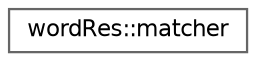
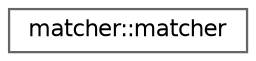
node "wordRes::matcher": label "wordRes::matcher" -> "matcher::matcher"
